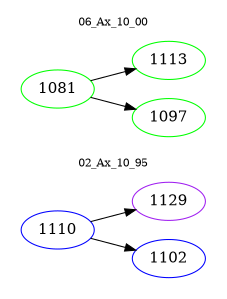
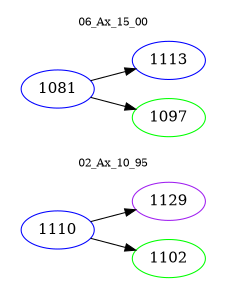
cluster "06_Ax_10_00": label "06_Ax_10_00" -> "06_Ax_15_00"
node "1113": color green -> blue
node "1081": color green -> blue
node "1102": color blue -> green
